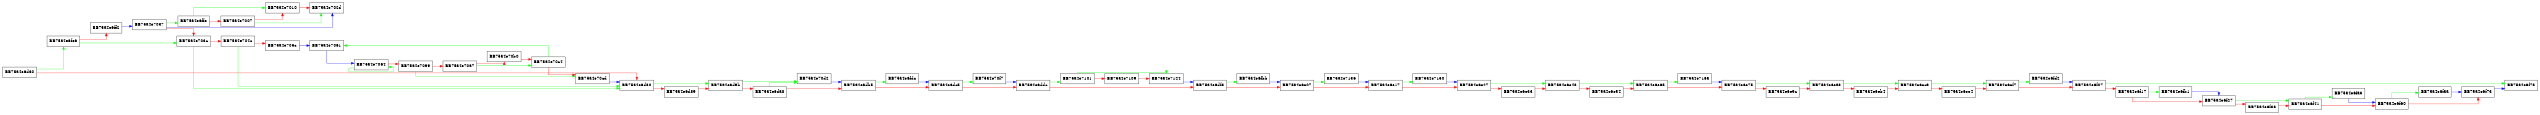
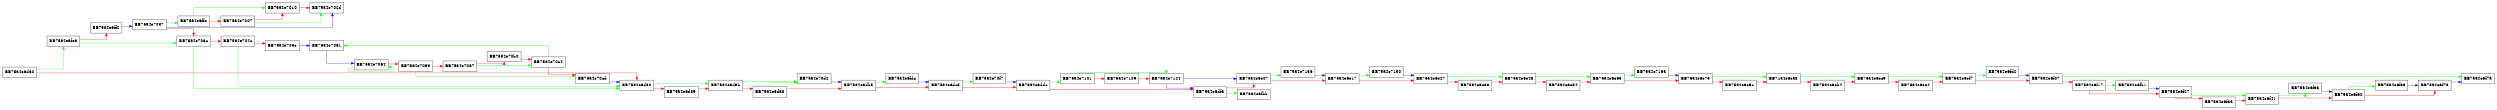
edge "BB75a4e6fbb" -> "BB75a4e6e07": now "BB75a4e7124" -> "BB75a4e6e07"
node "BB75a4e6ea8": label "BB75a4e6ea8" -> "BB71a4e6ea8"
